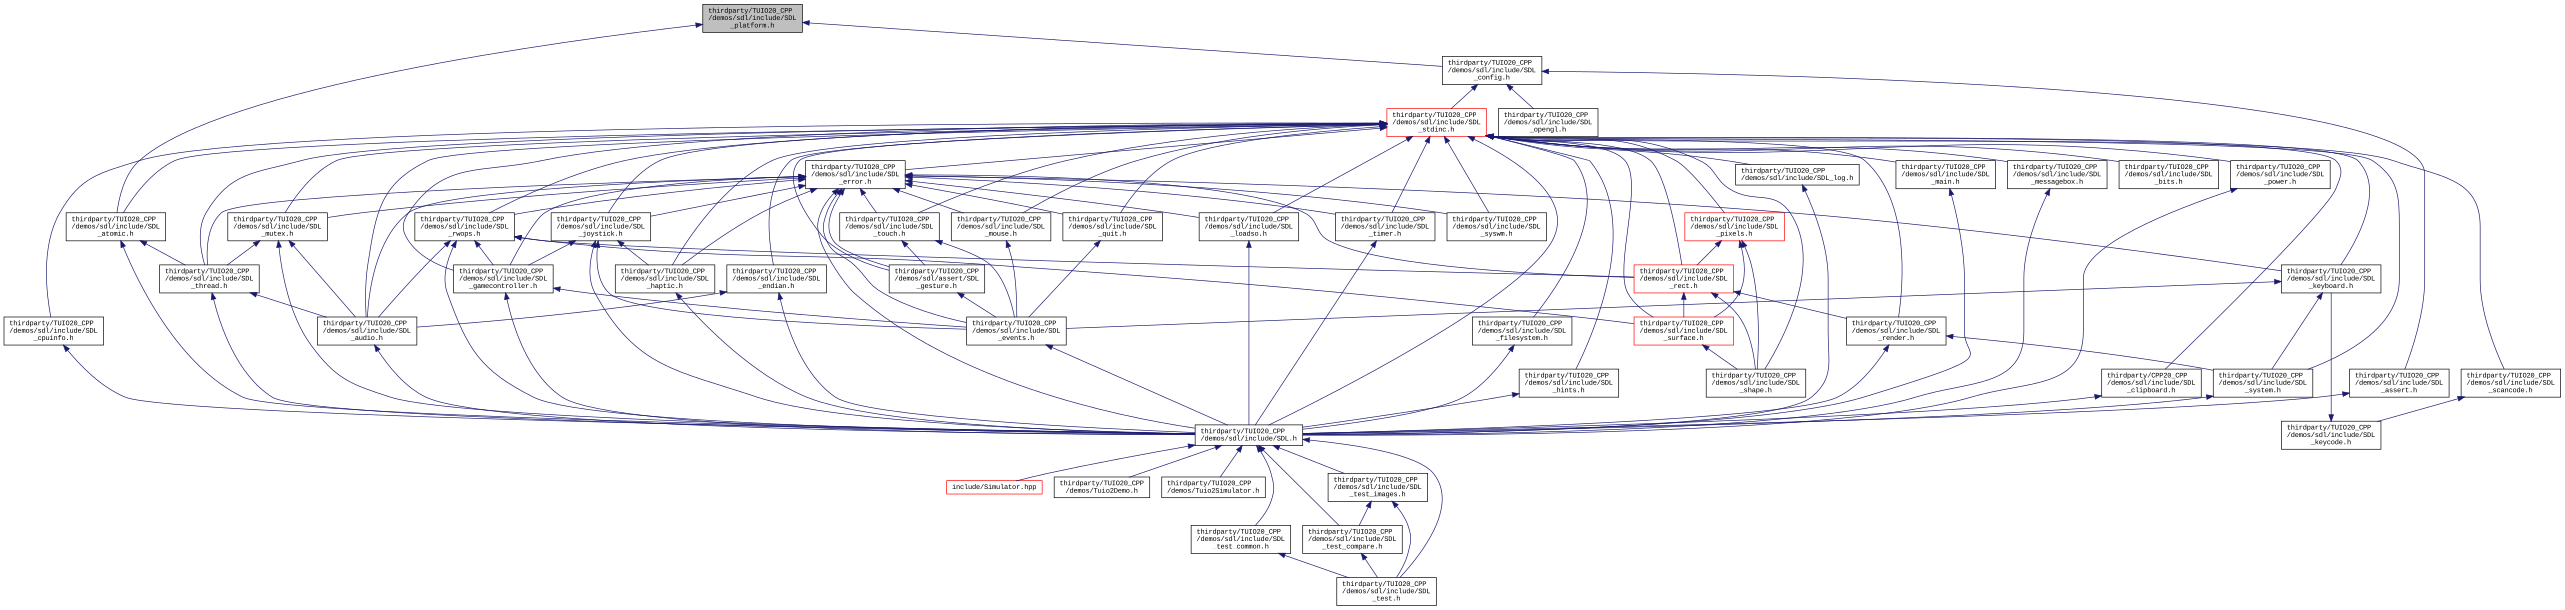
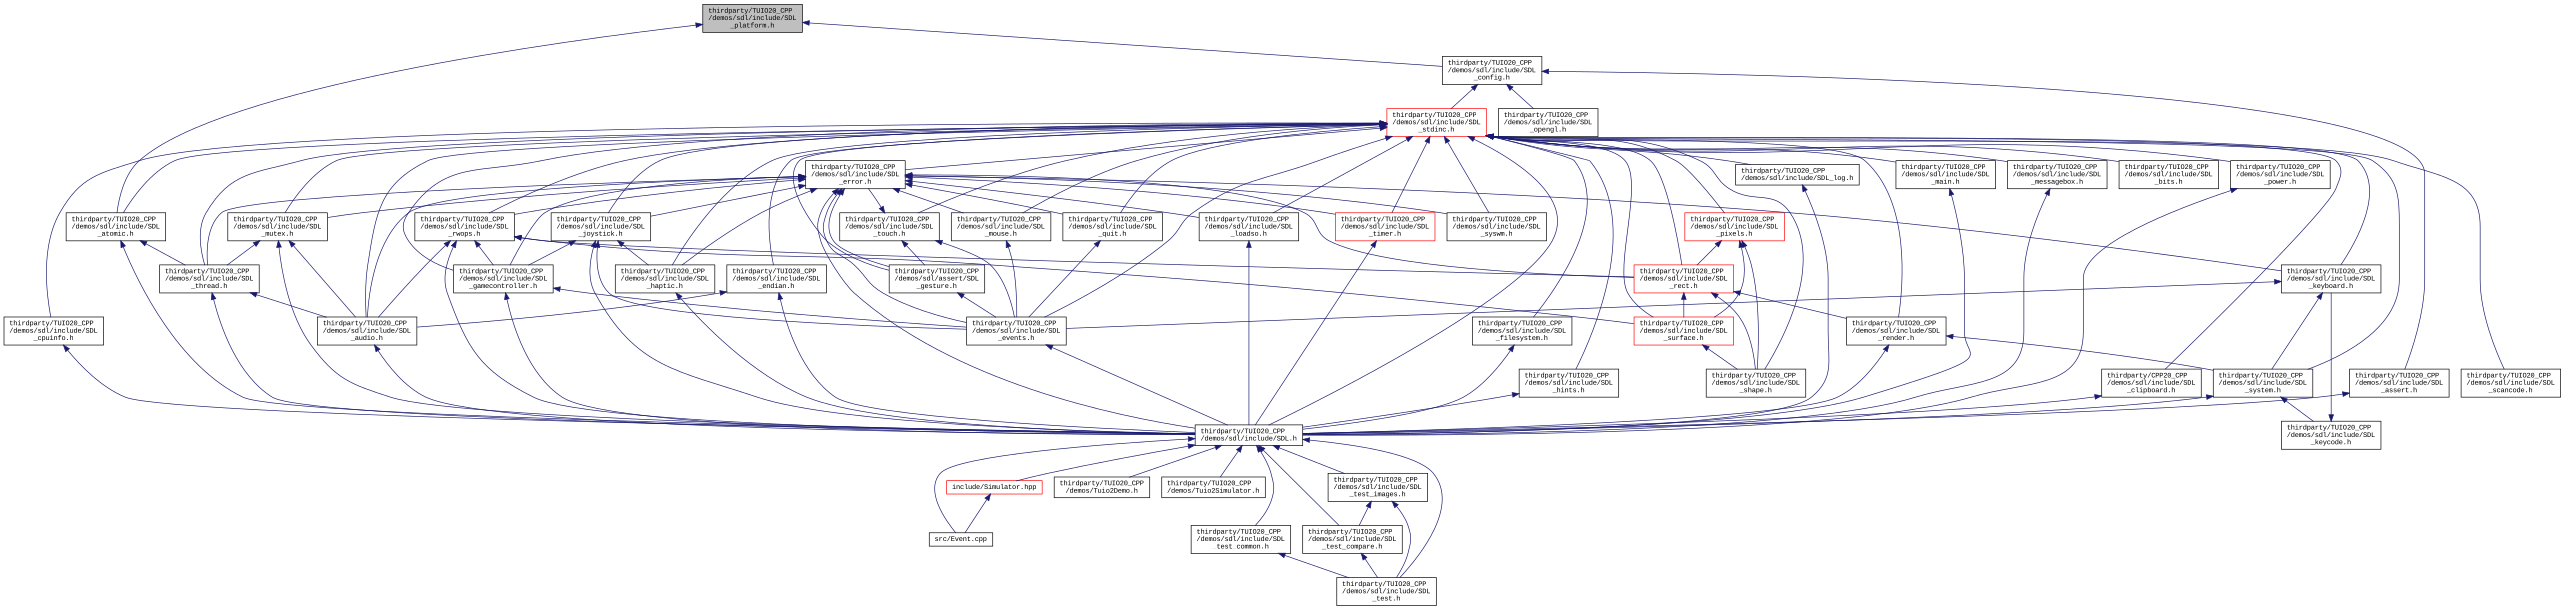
edge "thirdparty/TUIO20_CPP /demos/sdl/include/SDL _touch.h" -> "thirdparty/TUIO20_CPP /demos/sdl/include/SDL _error.h": reversed
edge "thirdparty/TUIO20_CPP /demos/sdl/include/SDL _events.h" -> "thirdparty/TUIO20_CPP /demos/sdl/include/SDL _stdinc.h": added
node "thirdparty/TUIO20_CPP /demos/sdl/include/SDL _timer.h": color black -> red
edge "thirdparty/TUIO20_CPP /demos/sdl/include/SDL _keycode.h" -> "thirdparty/TUIO20_CPP /demos/sdl/include/SDL _scancode.h": now "thirdparty/TUIO20_CPP /demos/sdl/include/SDL _keycode.h" -> "thirdparty/TUIO20_CPP /demos/sdl/include/SDL _system.h"
node "src/Event.cpp": added
